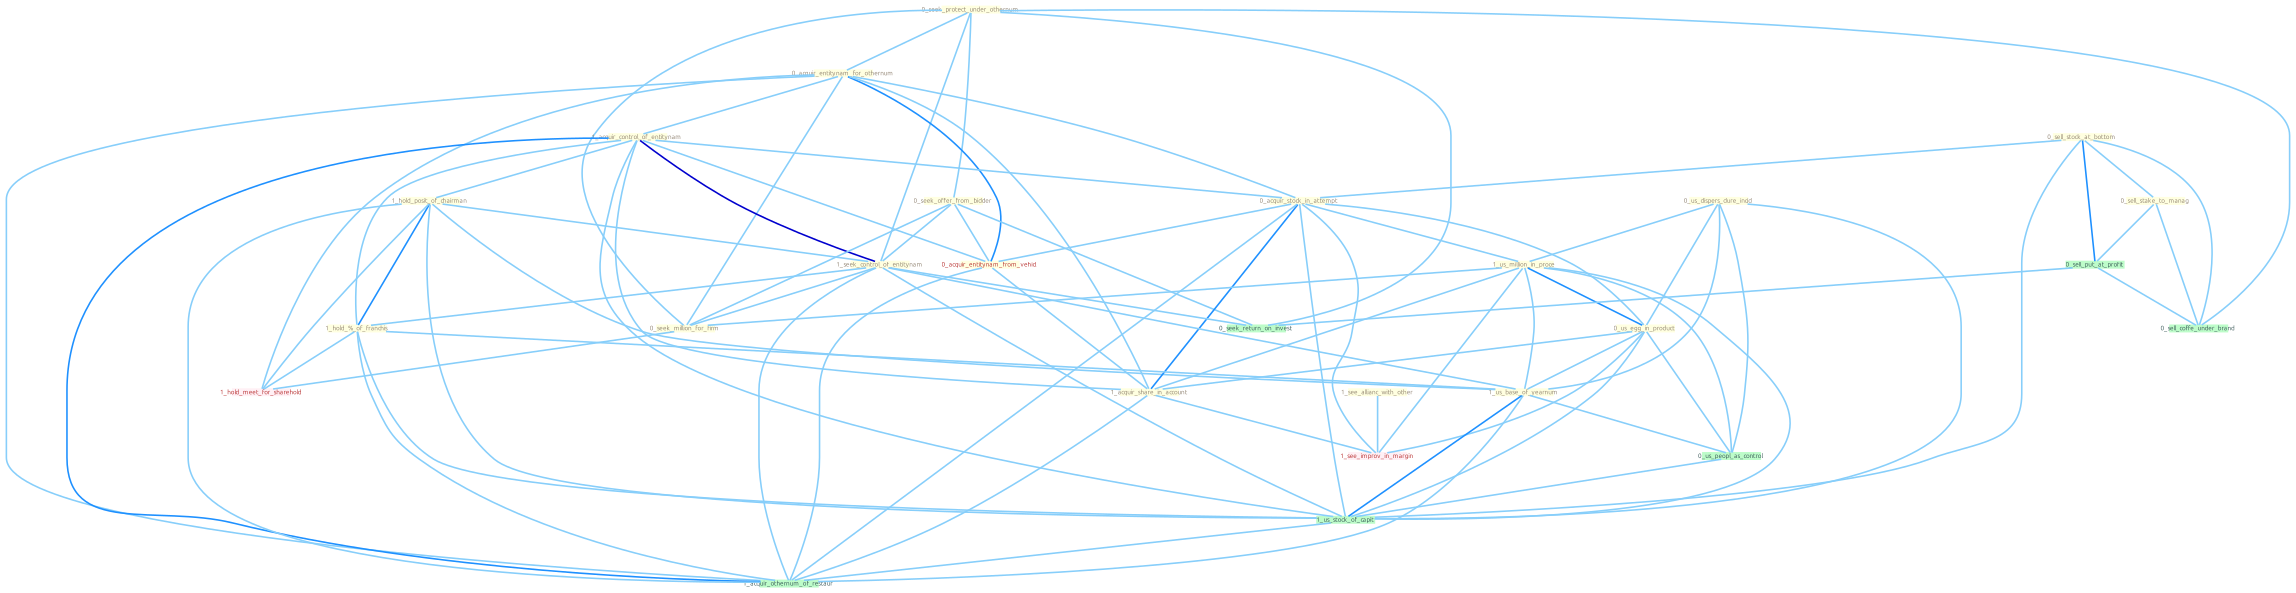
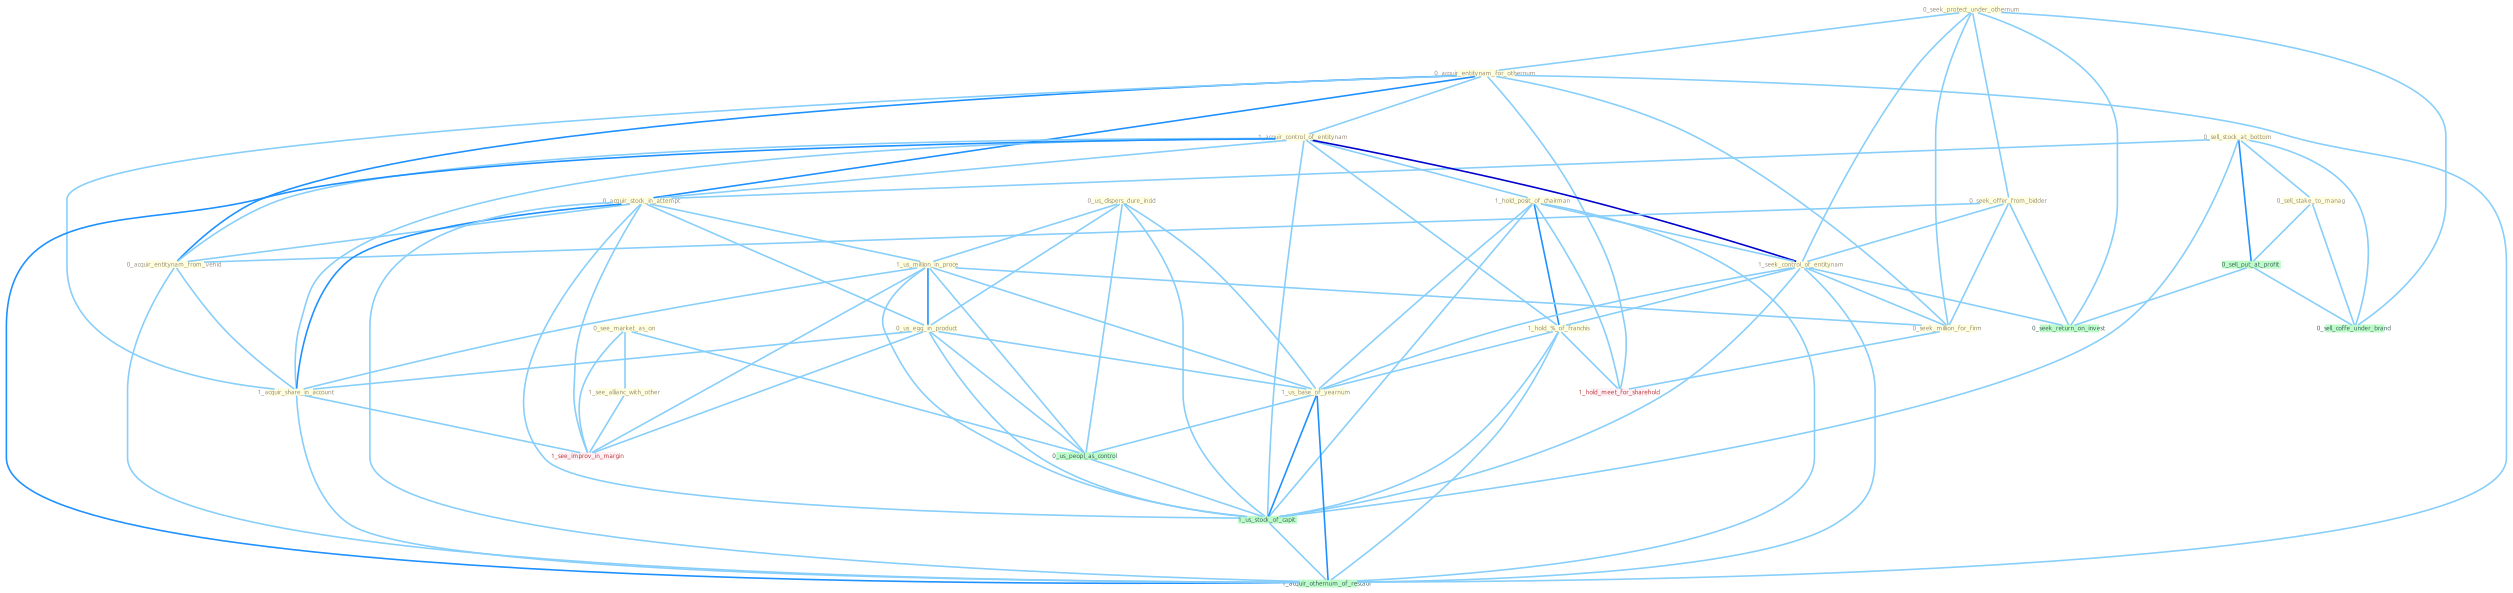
edge "0_acquir_entitynam_for_othernum" -- "0_acquir_stock_in_attempt": color #87cefa -> #1e90ff
node "0_acquir_entitynam_from_vehicl": fontcolor #b22222 -> #8b7d6b
node "0_see_market_as_on": added
edge "1_us_base_of_yearnum" -- "1_acquir_othernum_of_restaur": color #87cefa -> #1e90ff
